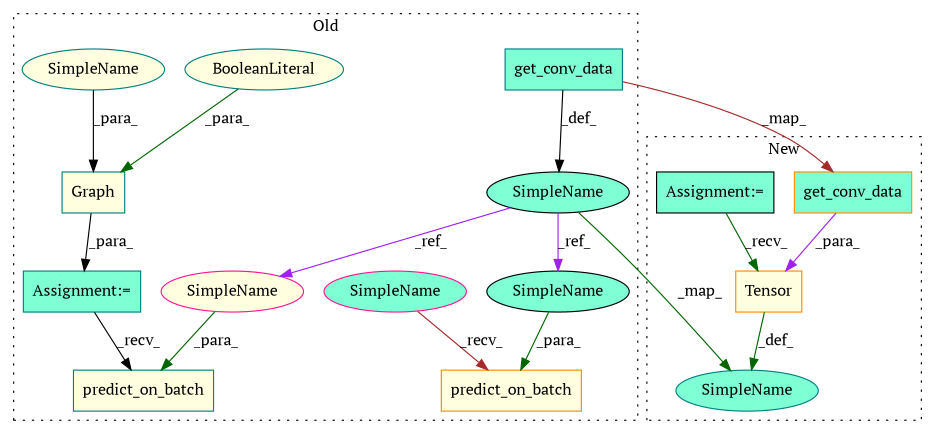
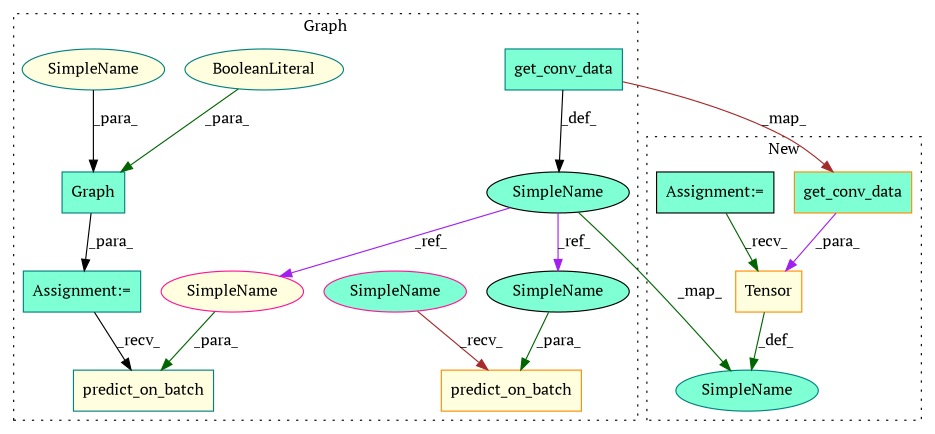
cluster "Old": label "Old" -> "Graph"
node "Graph": fillcolor lightyellow -> aquamarine
